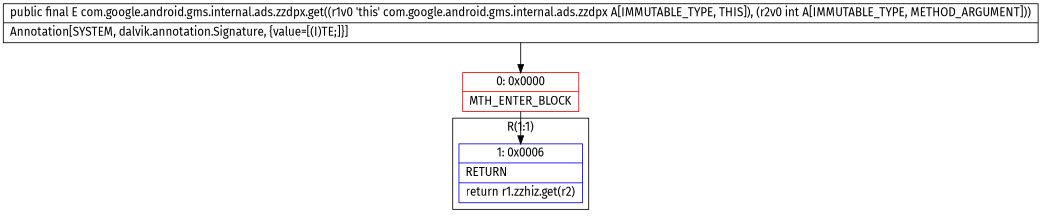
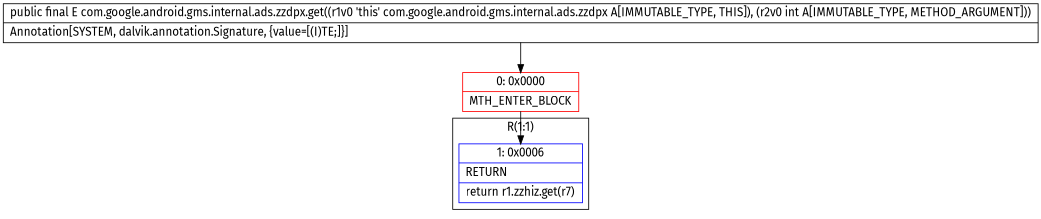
node "1: 0x0006": text "return r1.zzhiz.get(r2)" -> "return r1.zzhiz.get(r7)"
